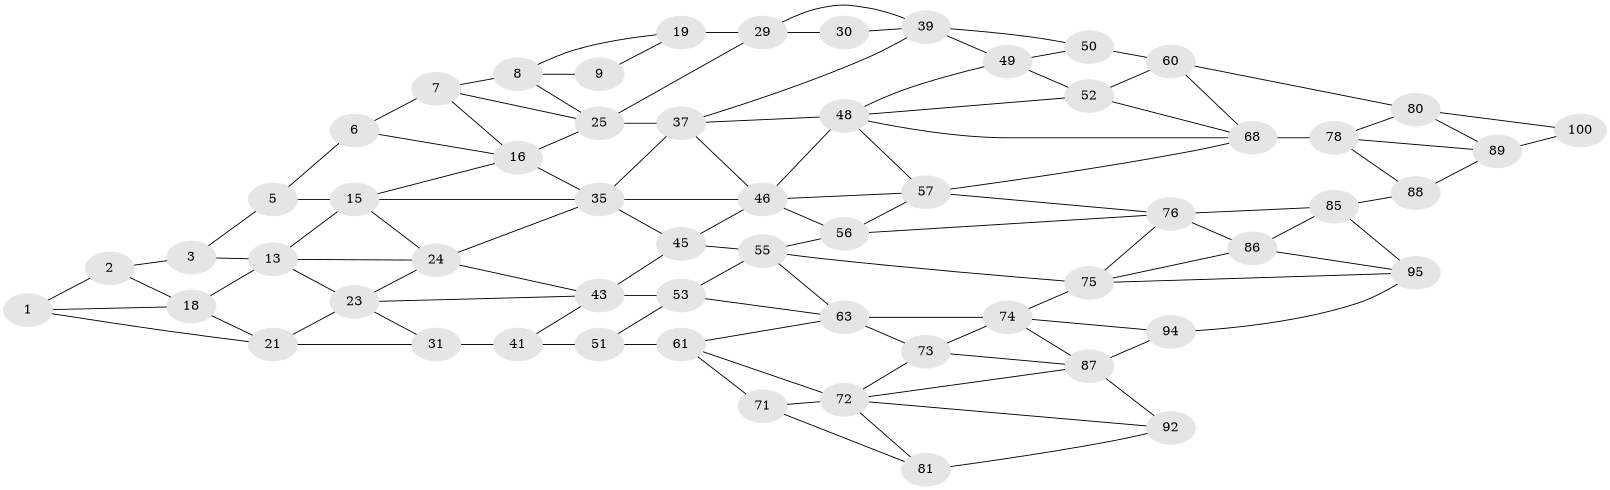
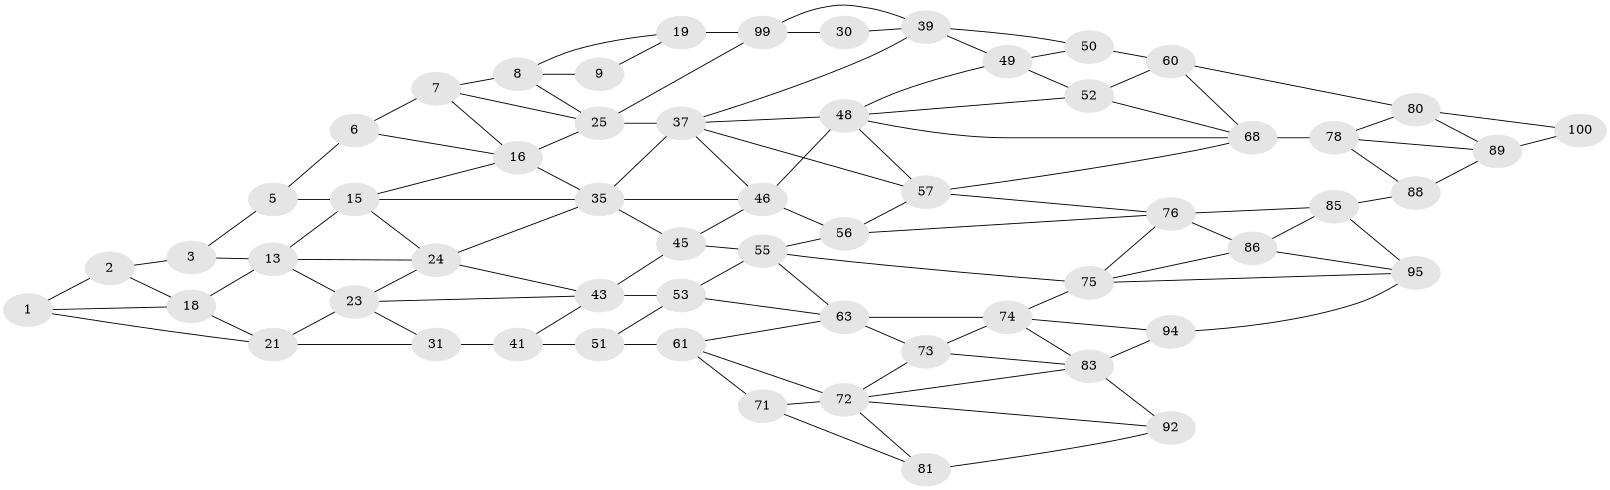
node "29": label "29" -> "99"
edge "57" -- "46": now "57" -- "37"
node "87": label "87" -> "83"
